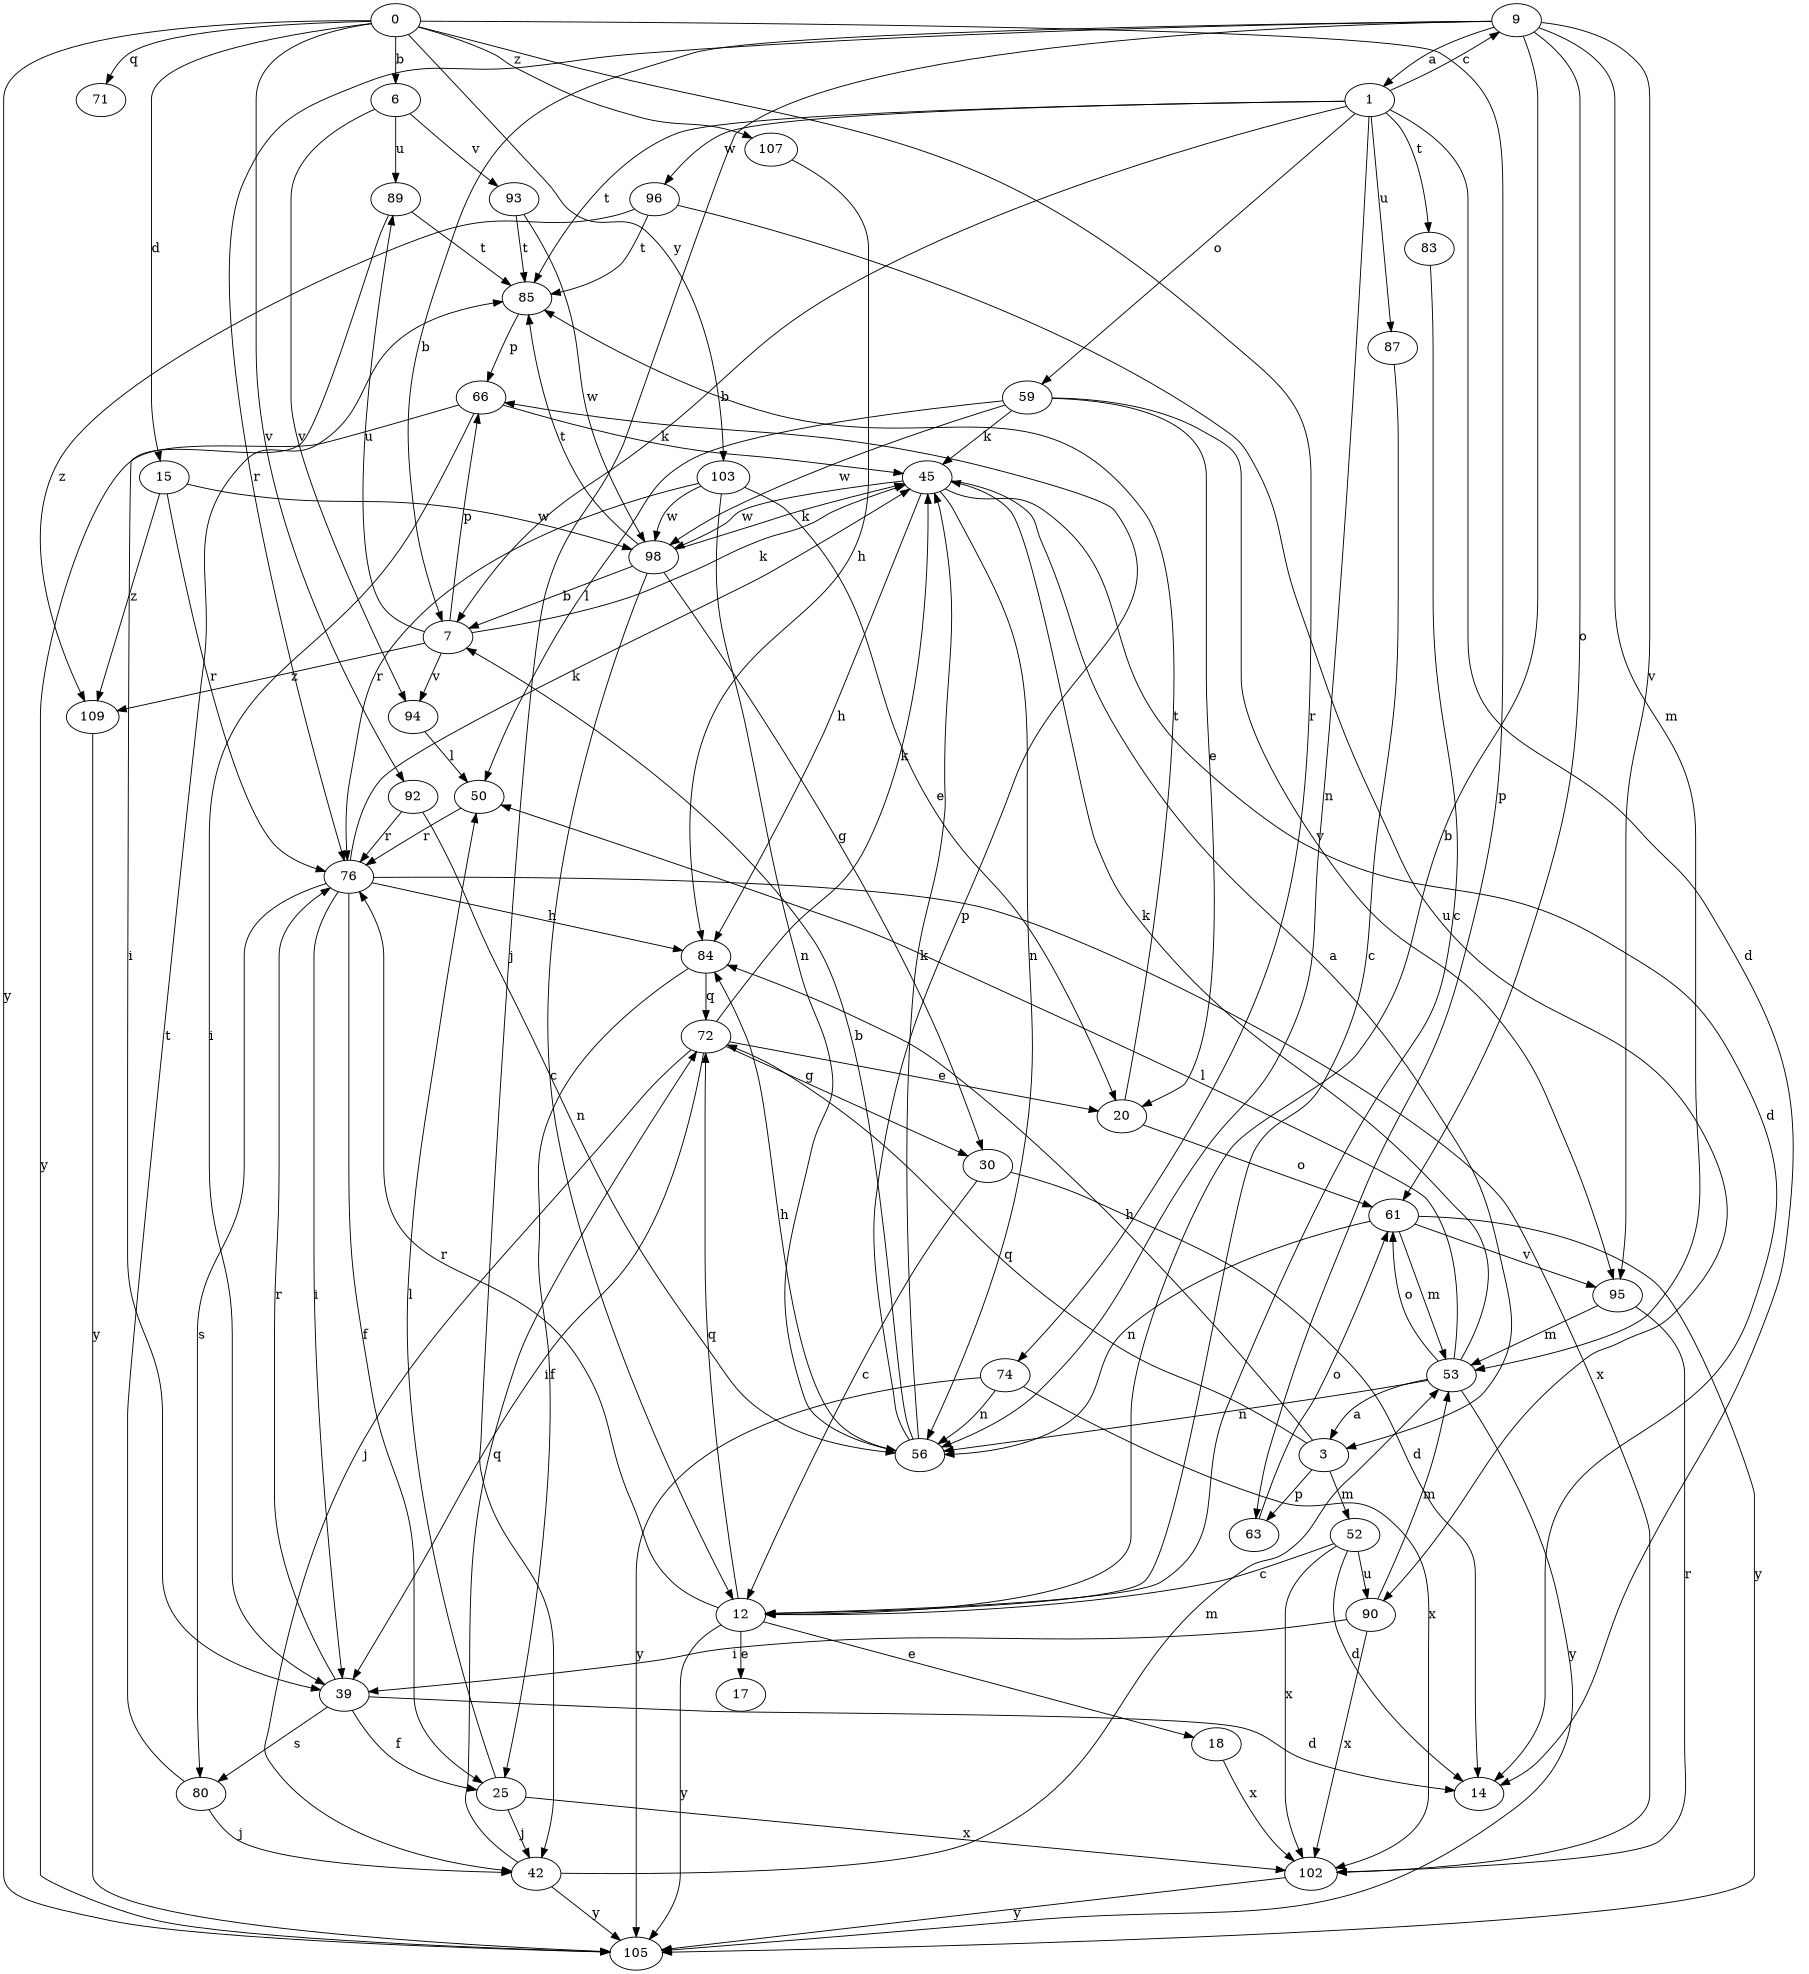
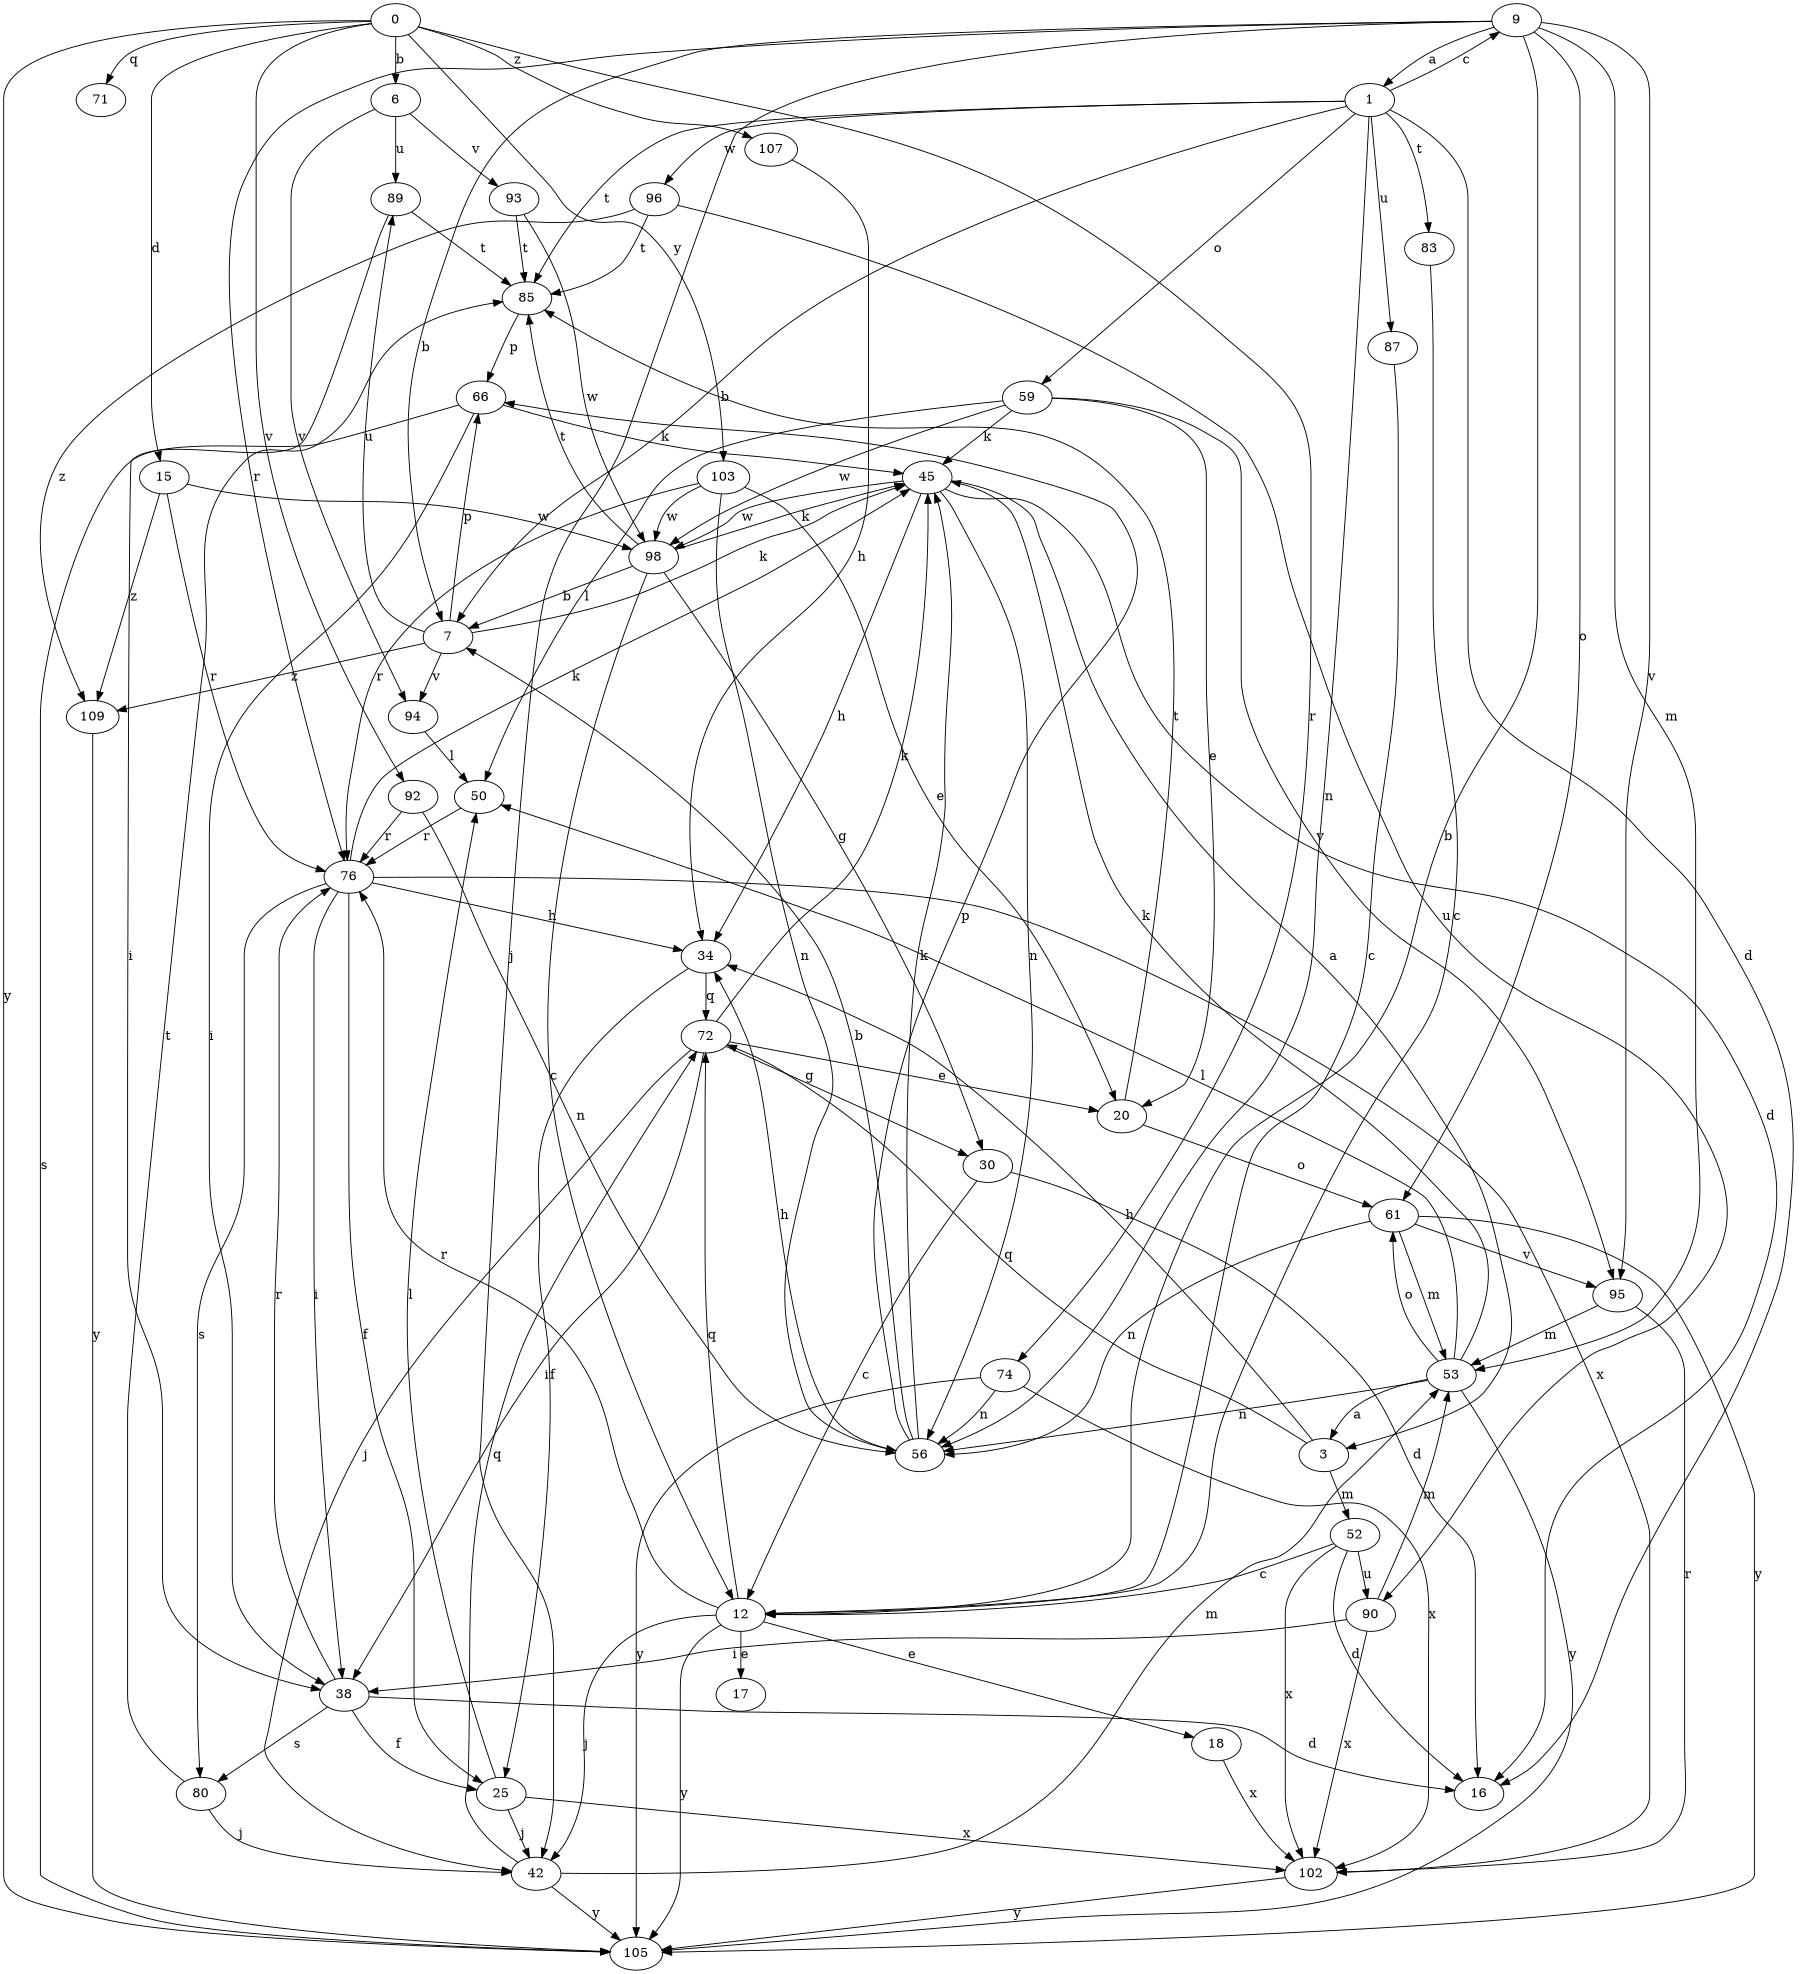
node "84": label "84" -> "34"
edge "66" -> "105": label "y" -> "s"
node "63": removed
node "39": label "39" -> "38"
edge "12" -> "42": added, label "j"
node "14": label "14" -> "16"
